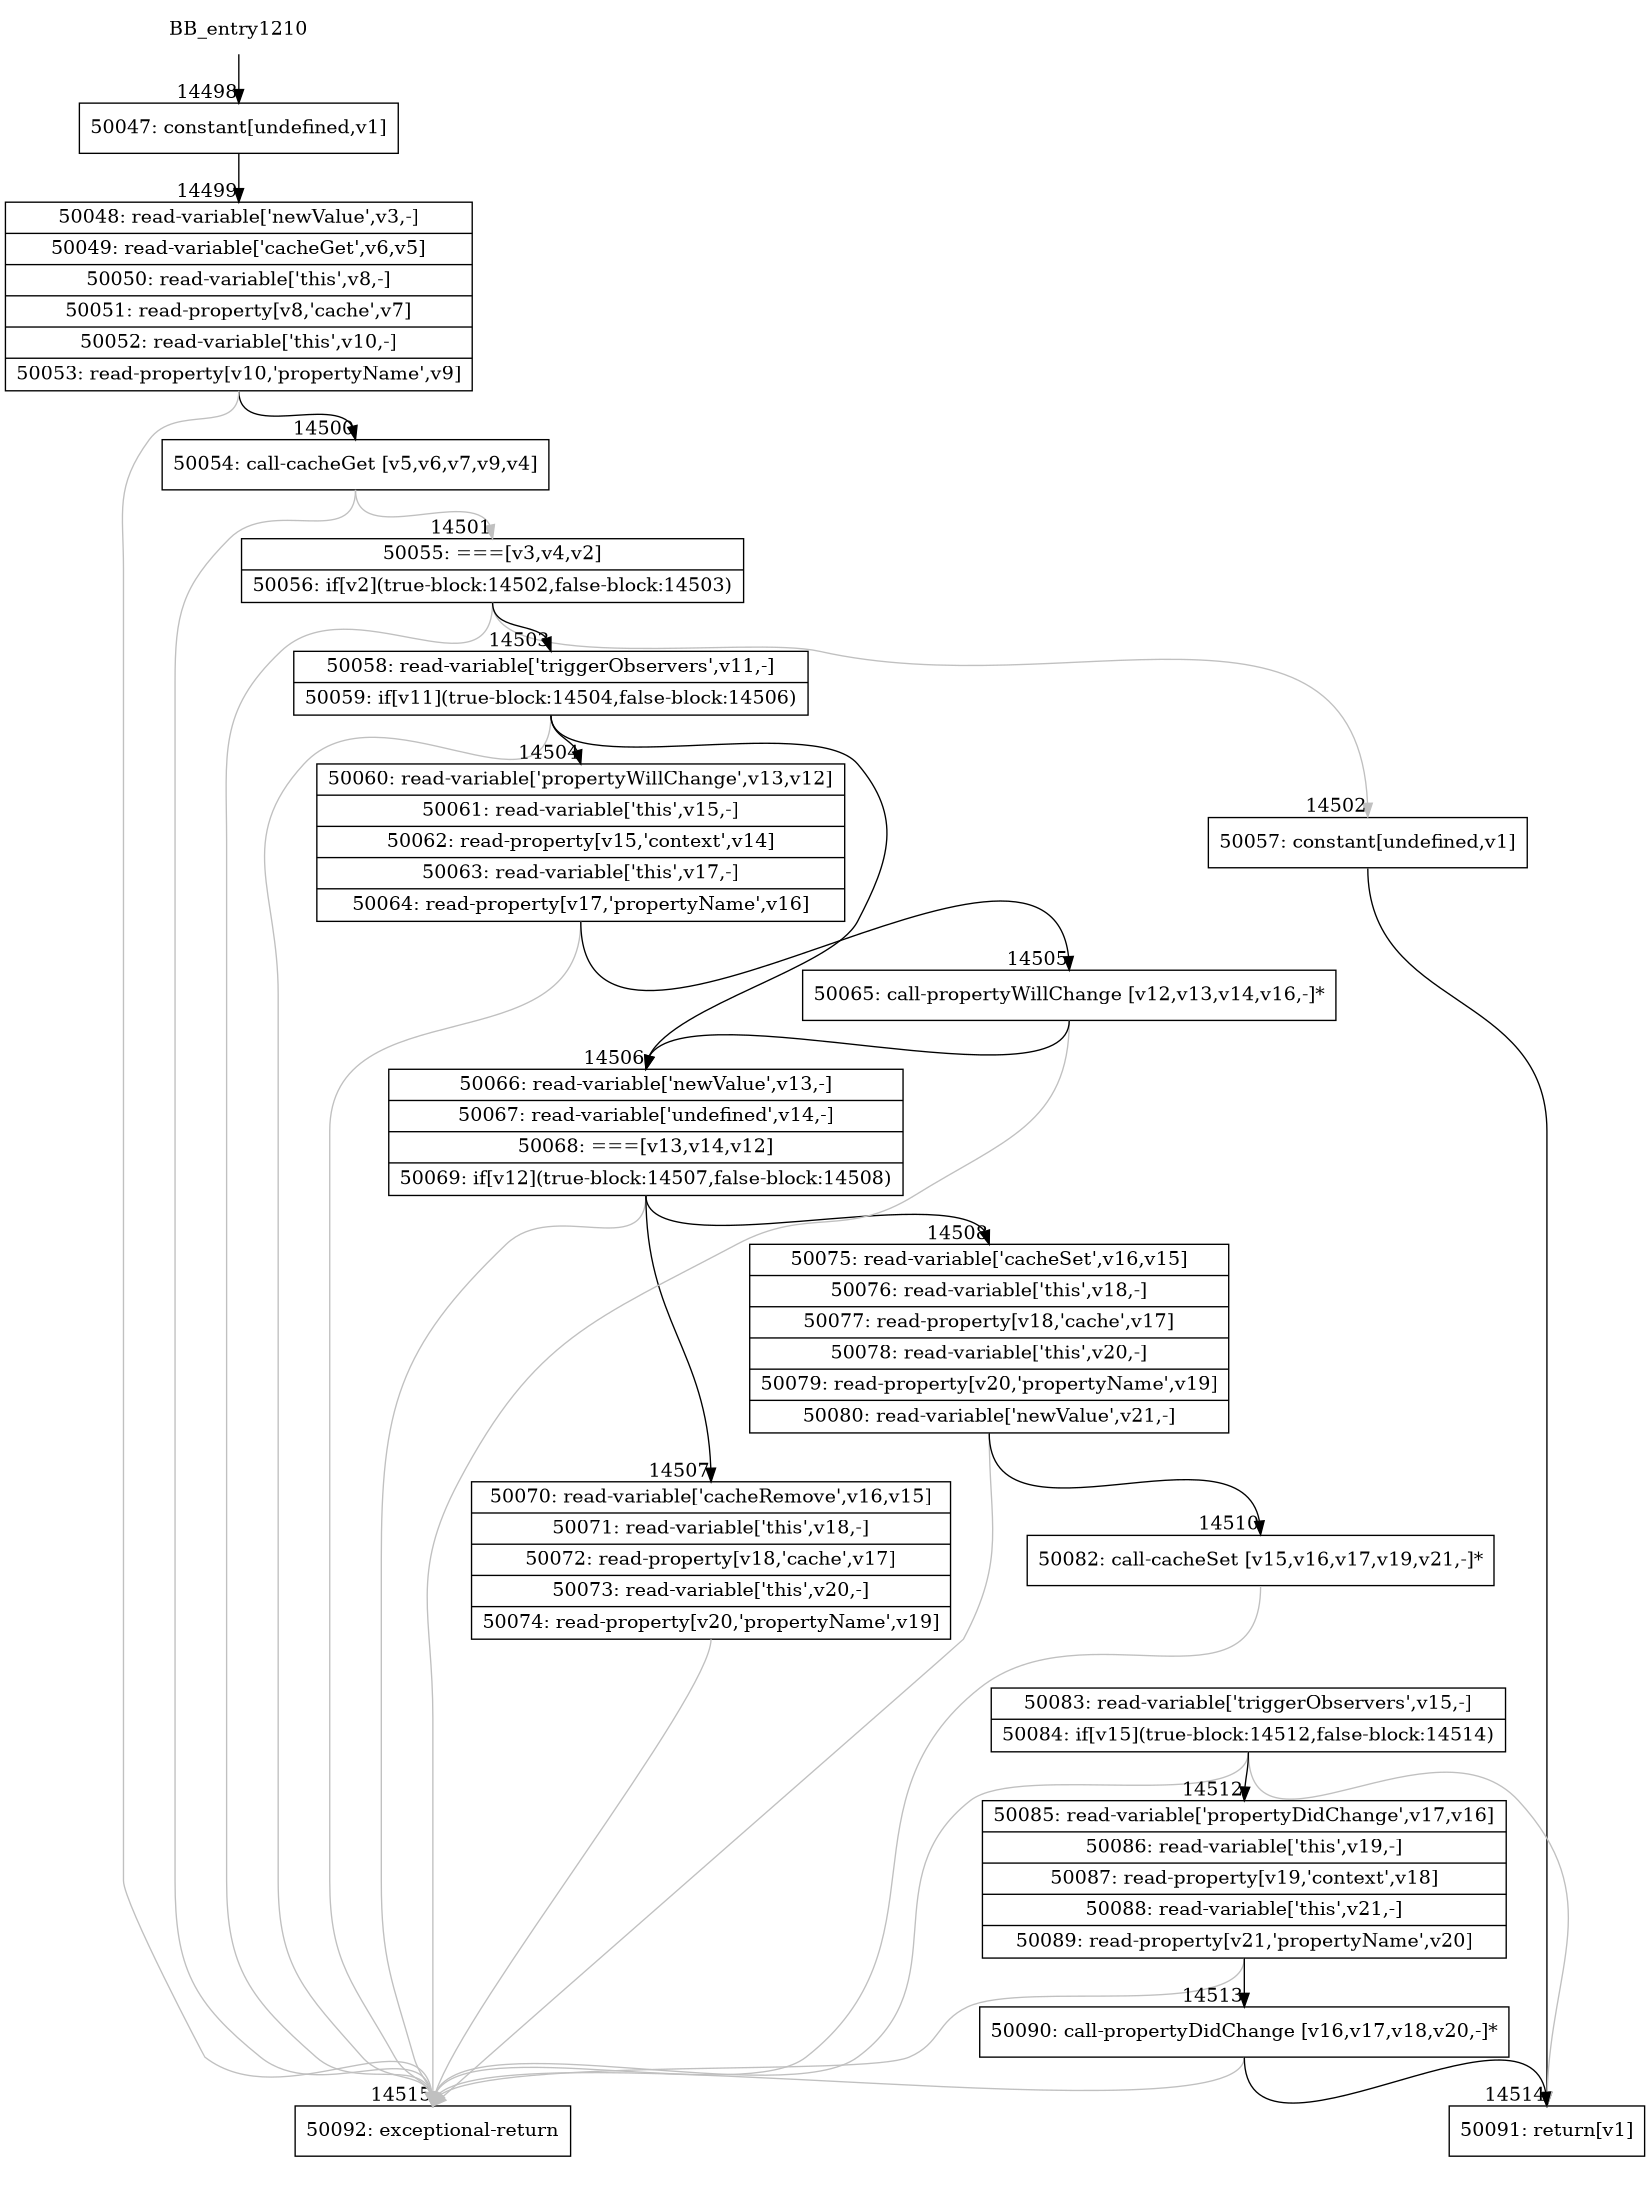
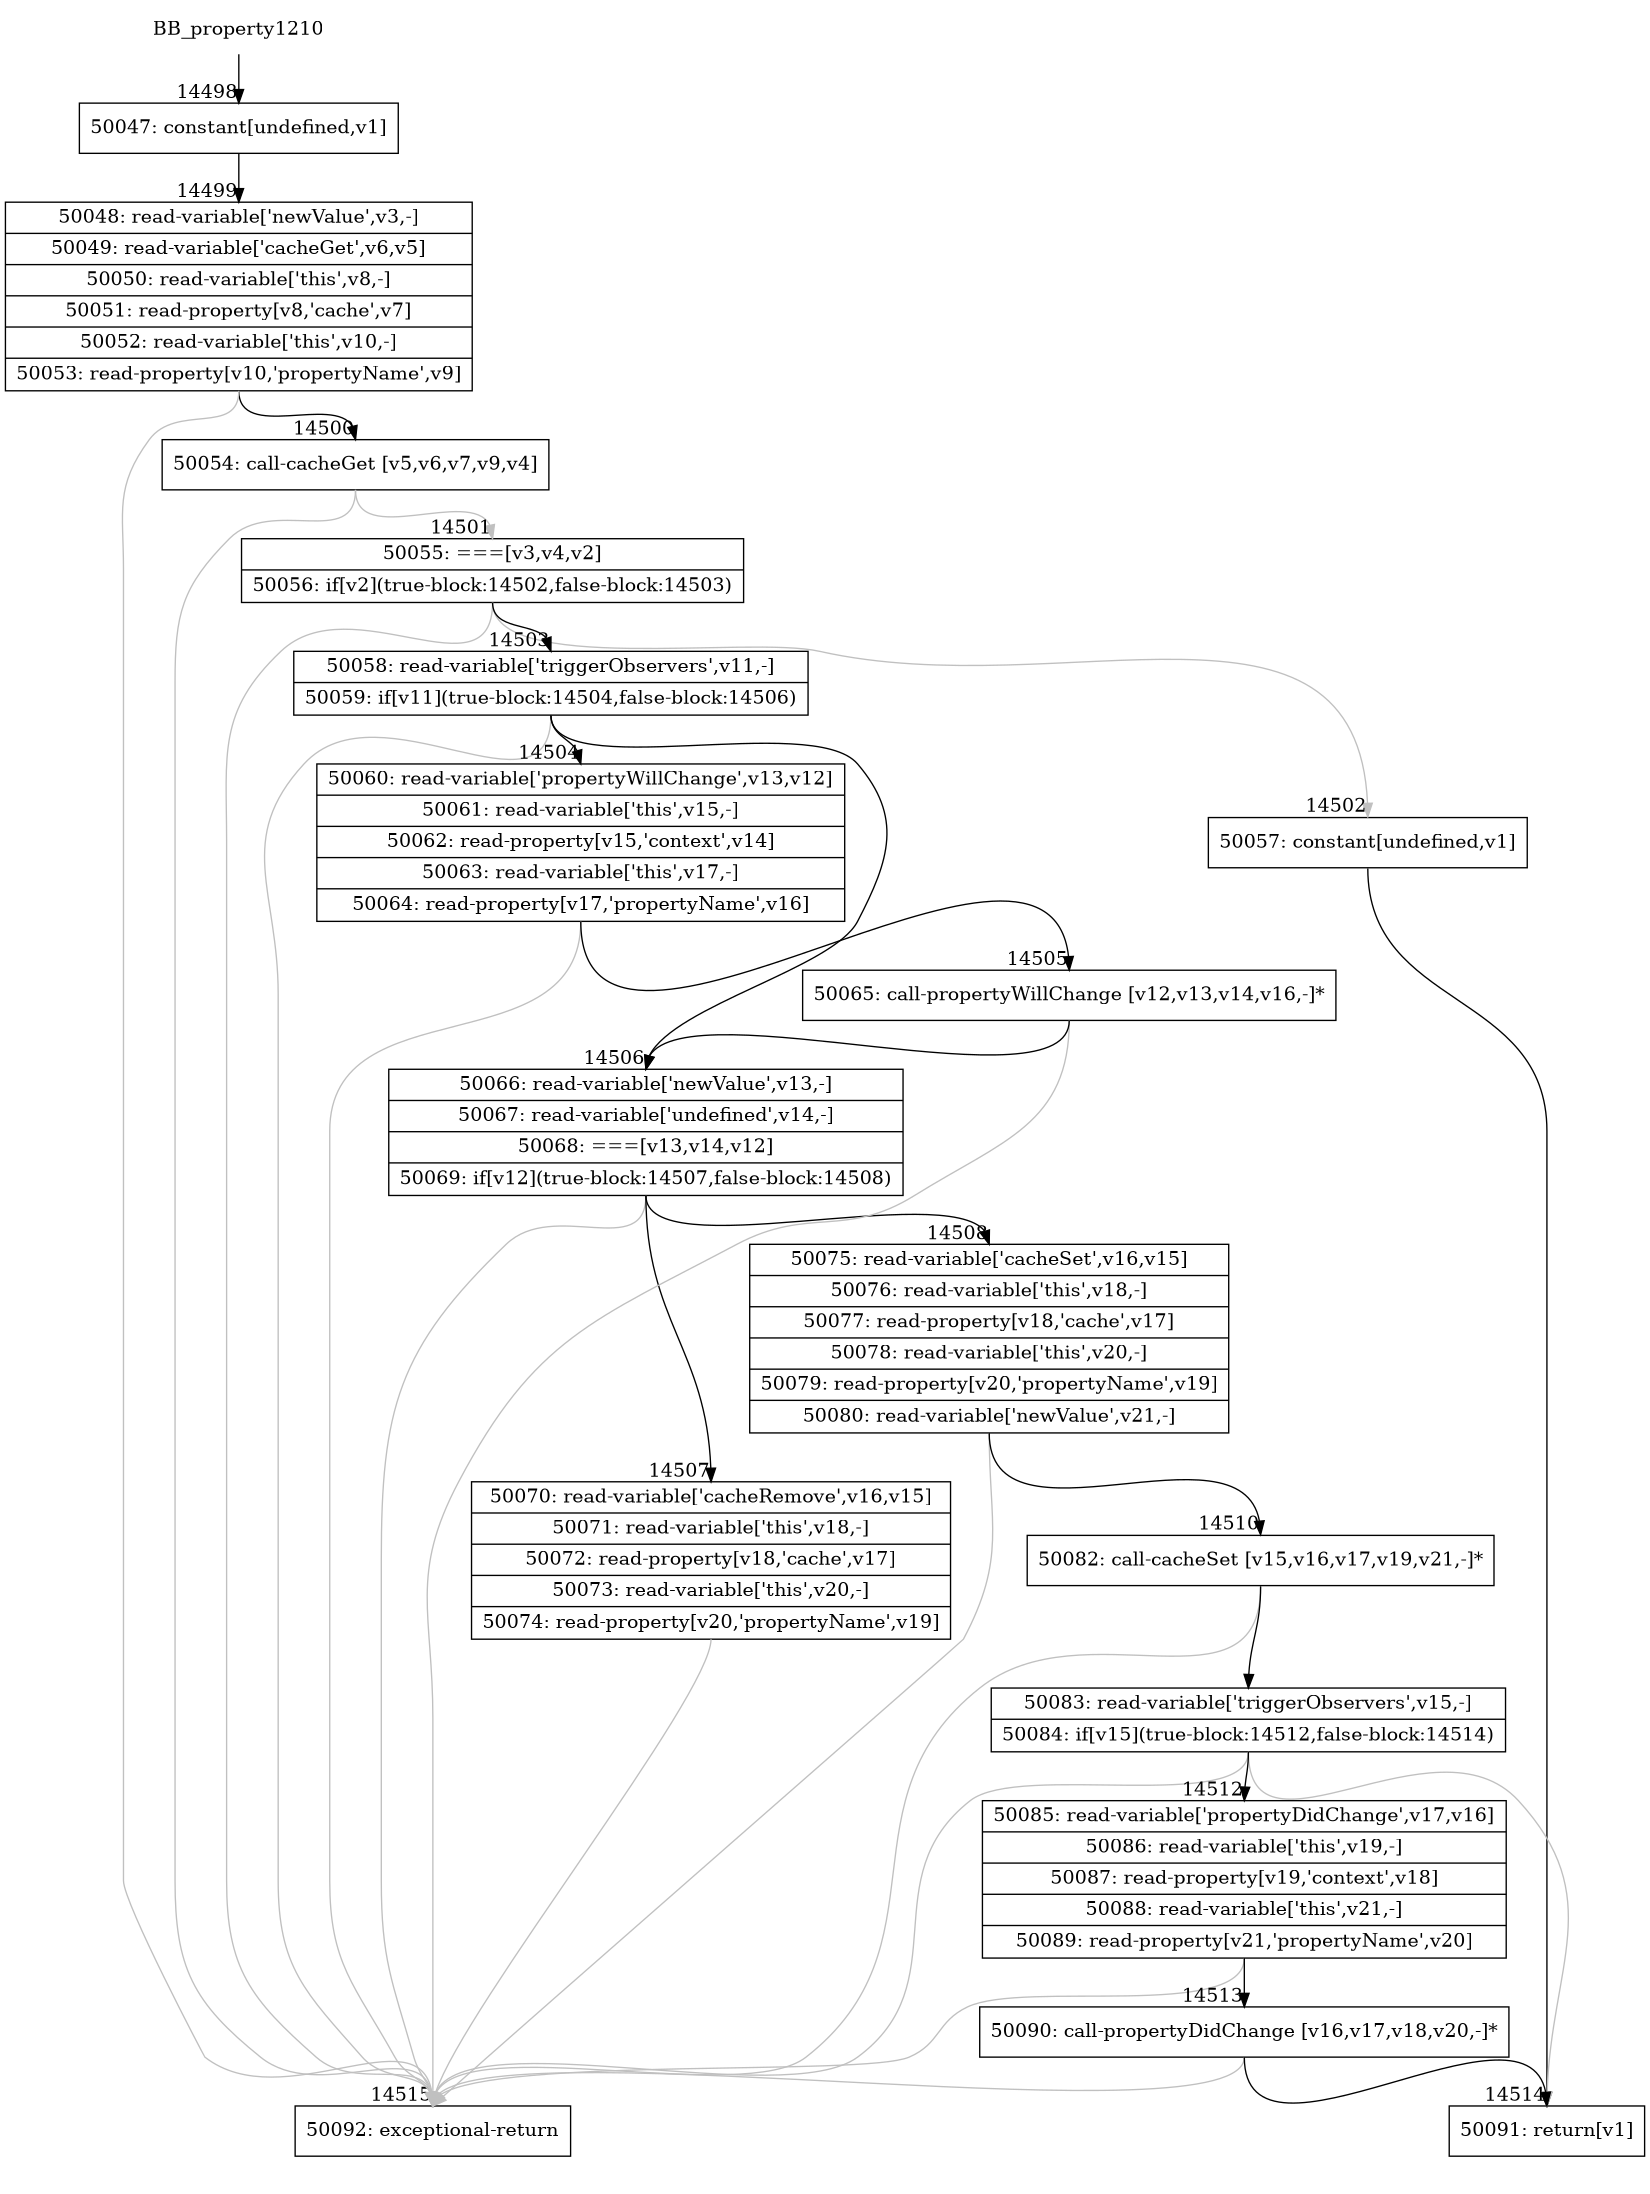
node "BB_entry1210": label "BB_entry1210" -> "BB_property1210"
edge "50082: call-cacheSet [v15,v16,v17,v19,v21,-]*" -> "50083: read-variable['triggerObservers',v15,-]": added
